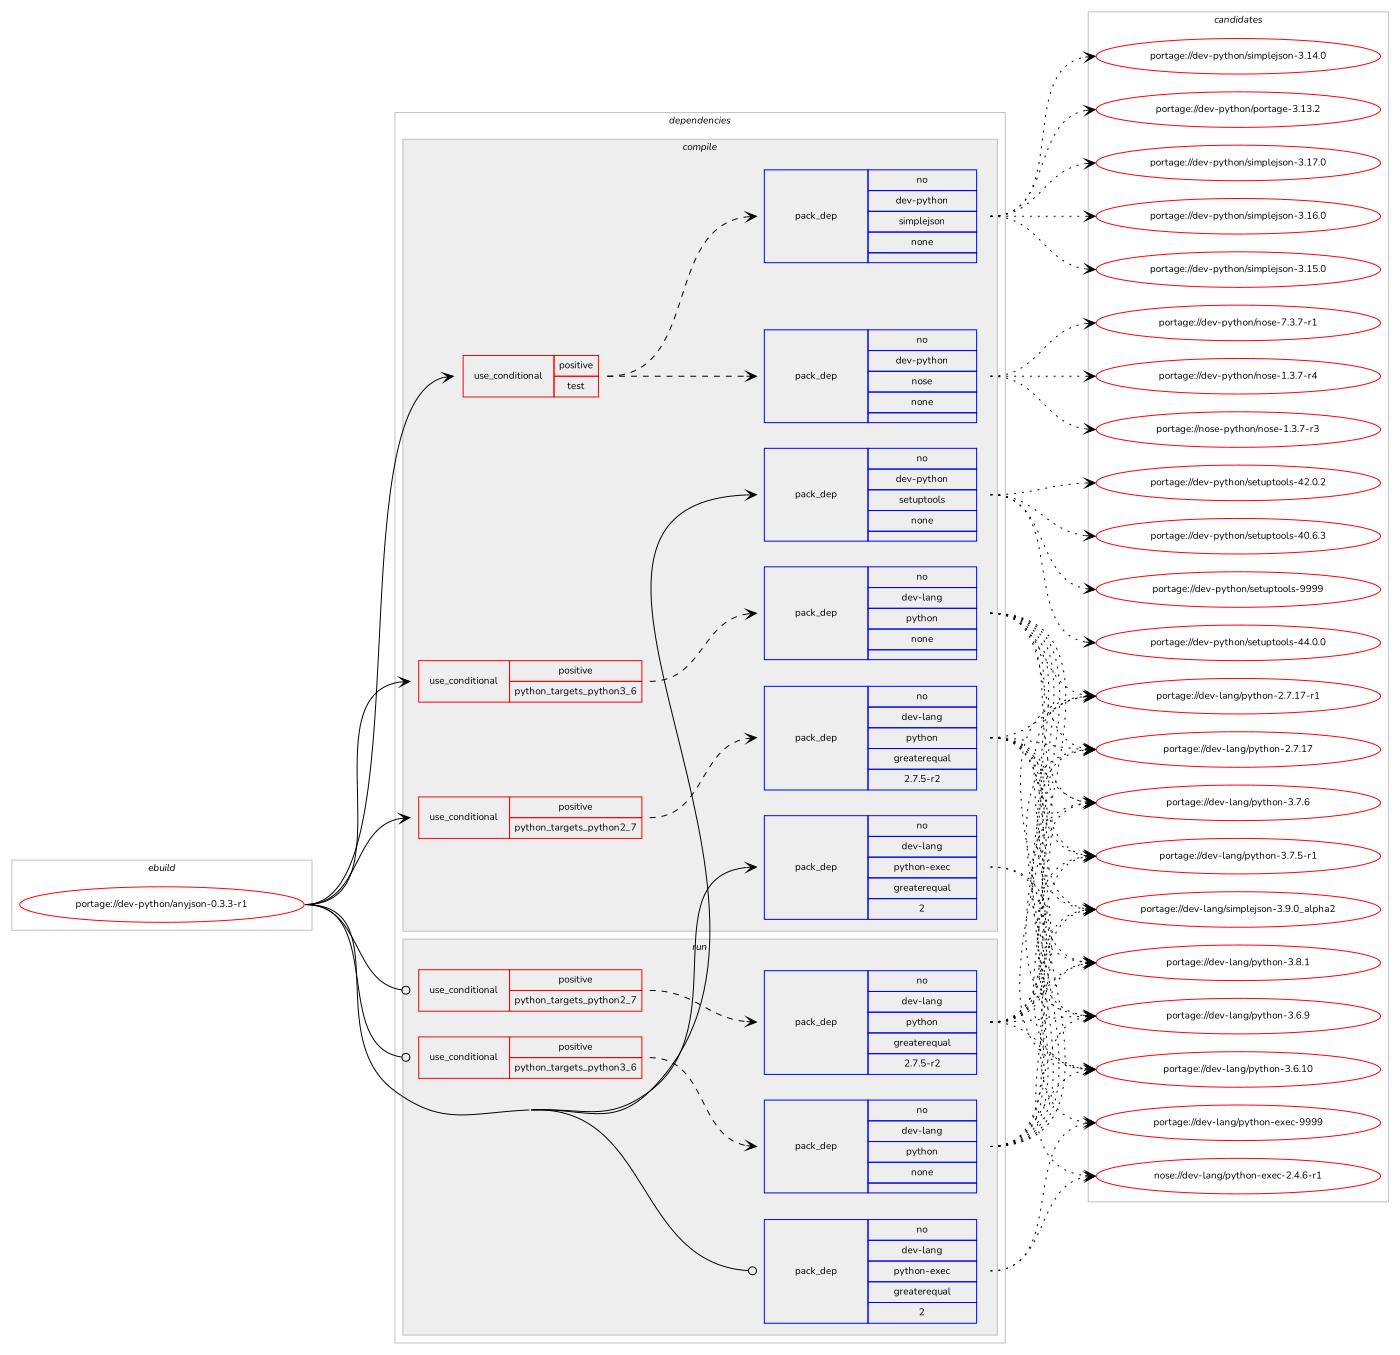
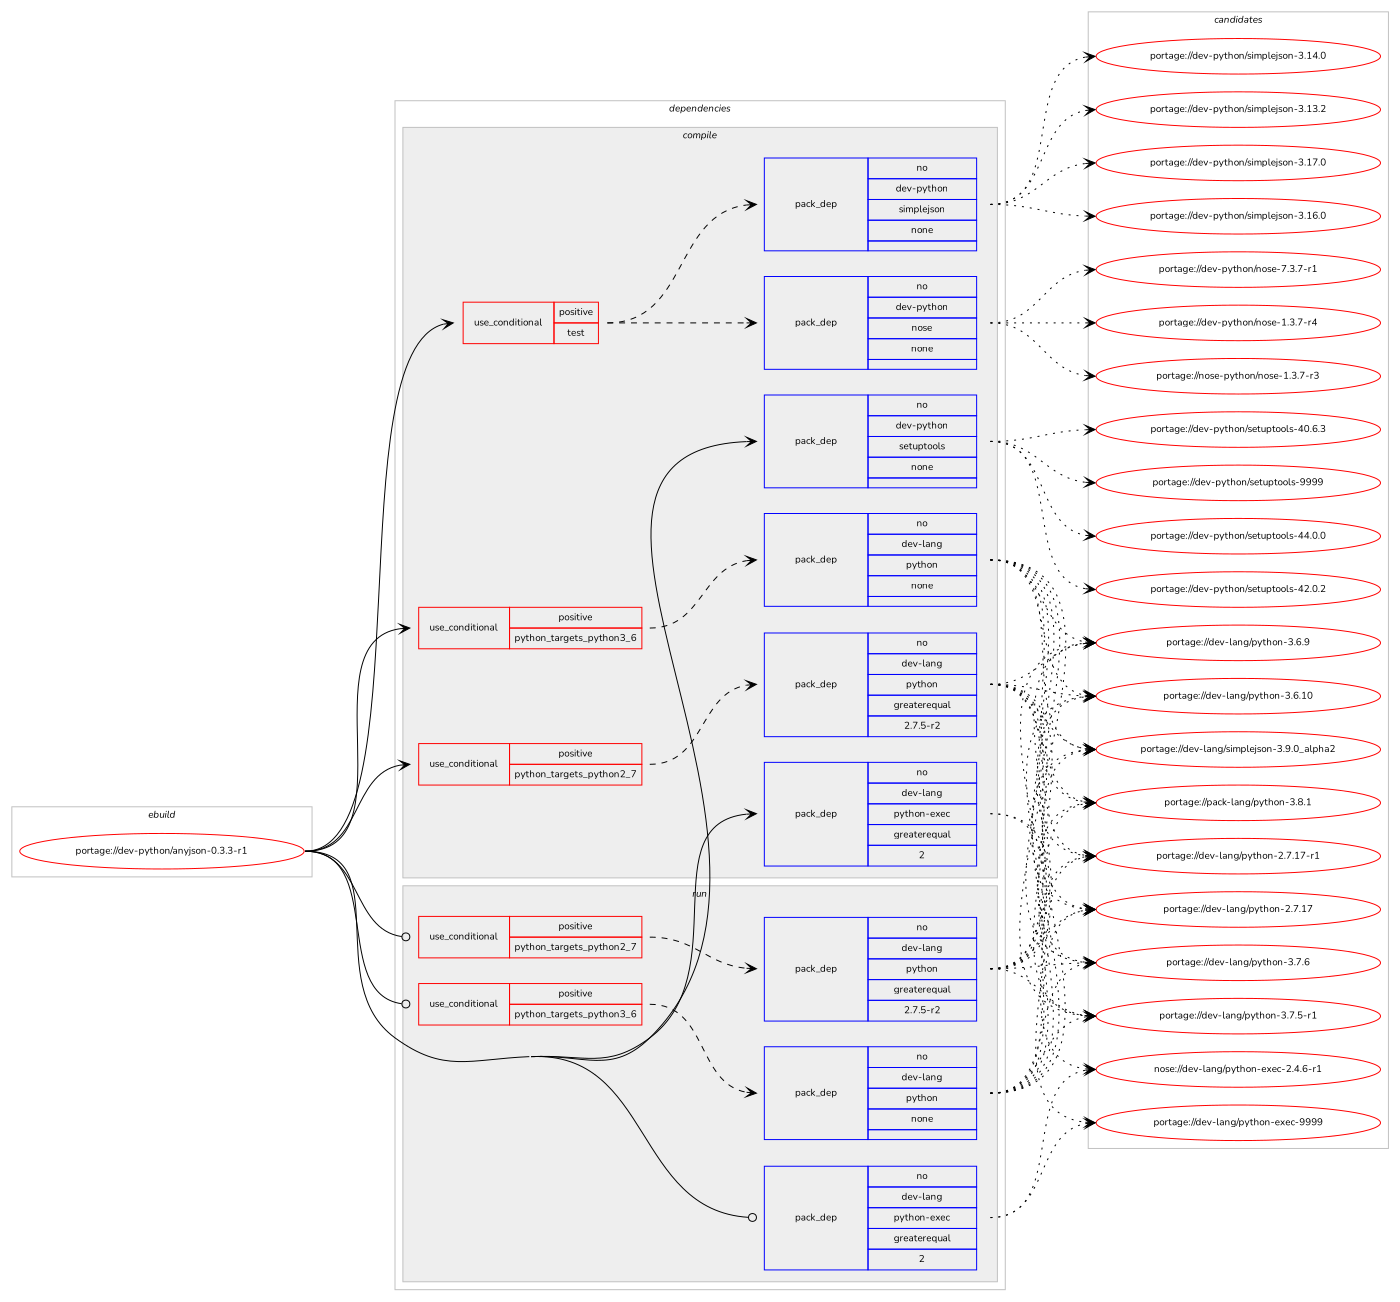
node "portage://dev-python/portage-3.13.2": label "portage://dev-python/portage-3.13.2" -> "portage://dev-python/simplejson-3.13.2"
node "portage://dev-python/simplejson-3.15.0": removed
node "portage://dev-lang/python-3.8.1": label "portage://dev-lang/python-3.8.1" -> "portage://pack-lang/python-3.8.1"
